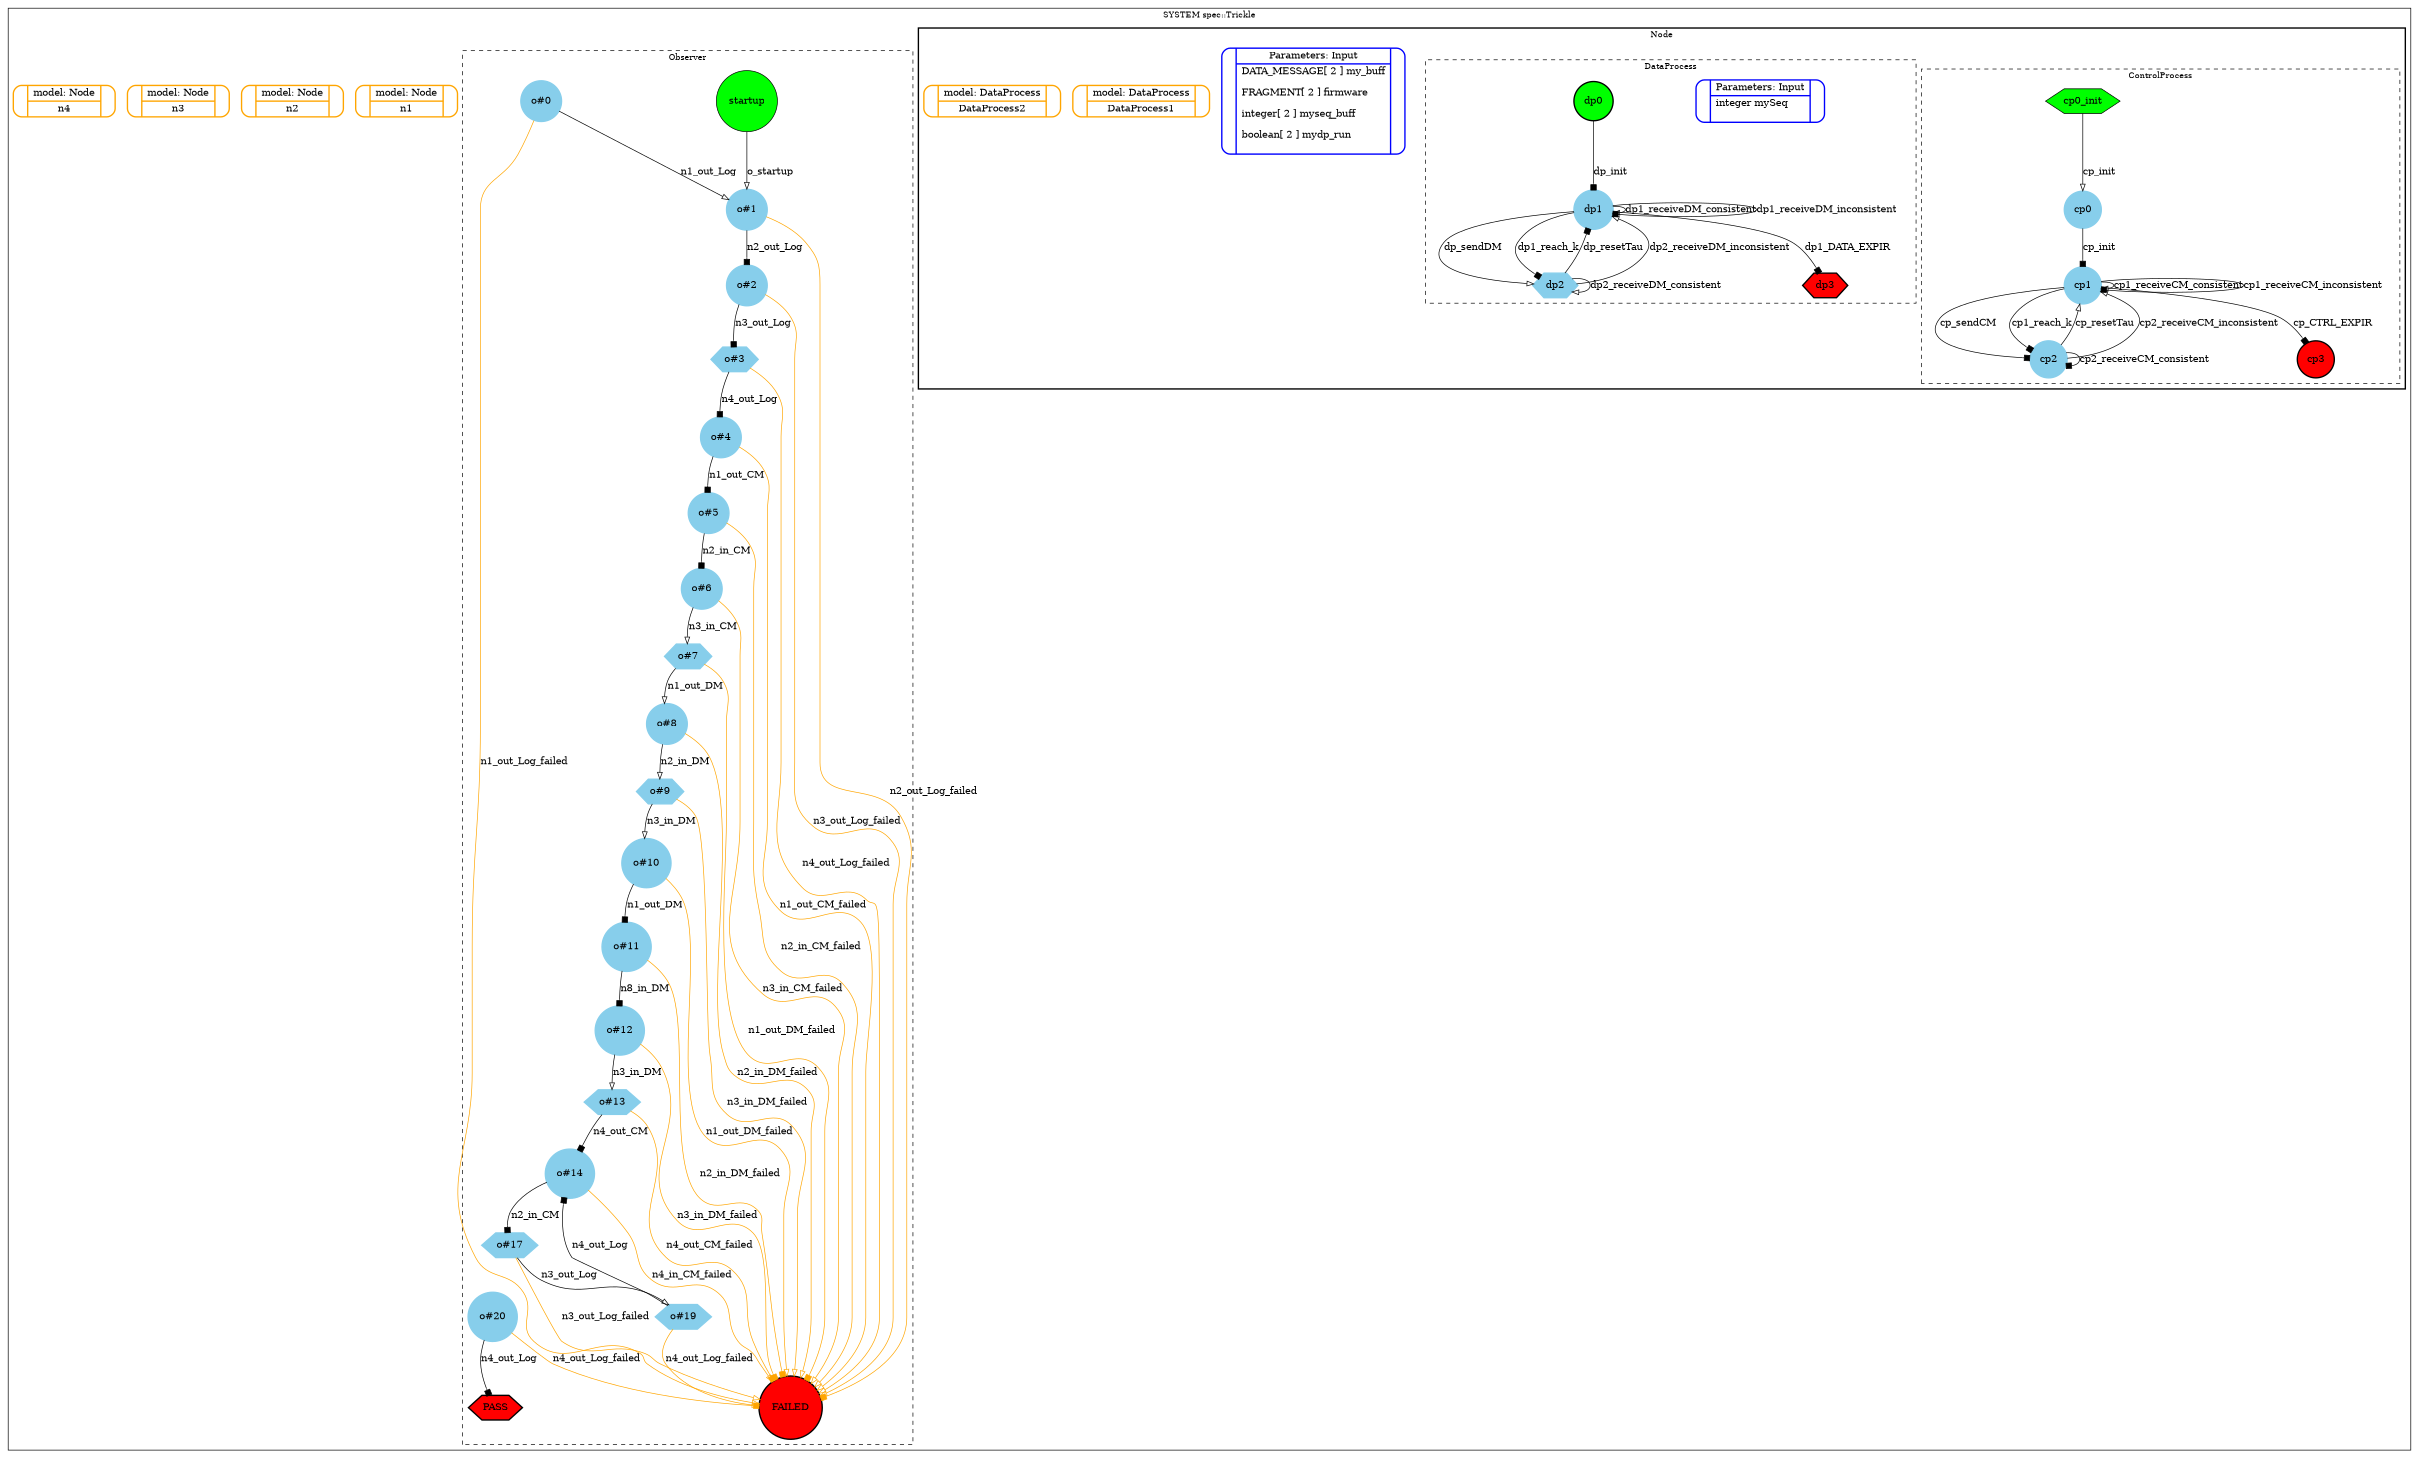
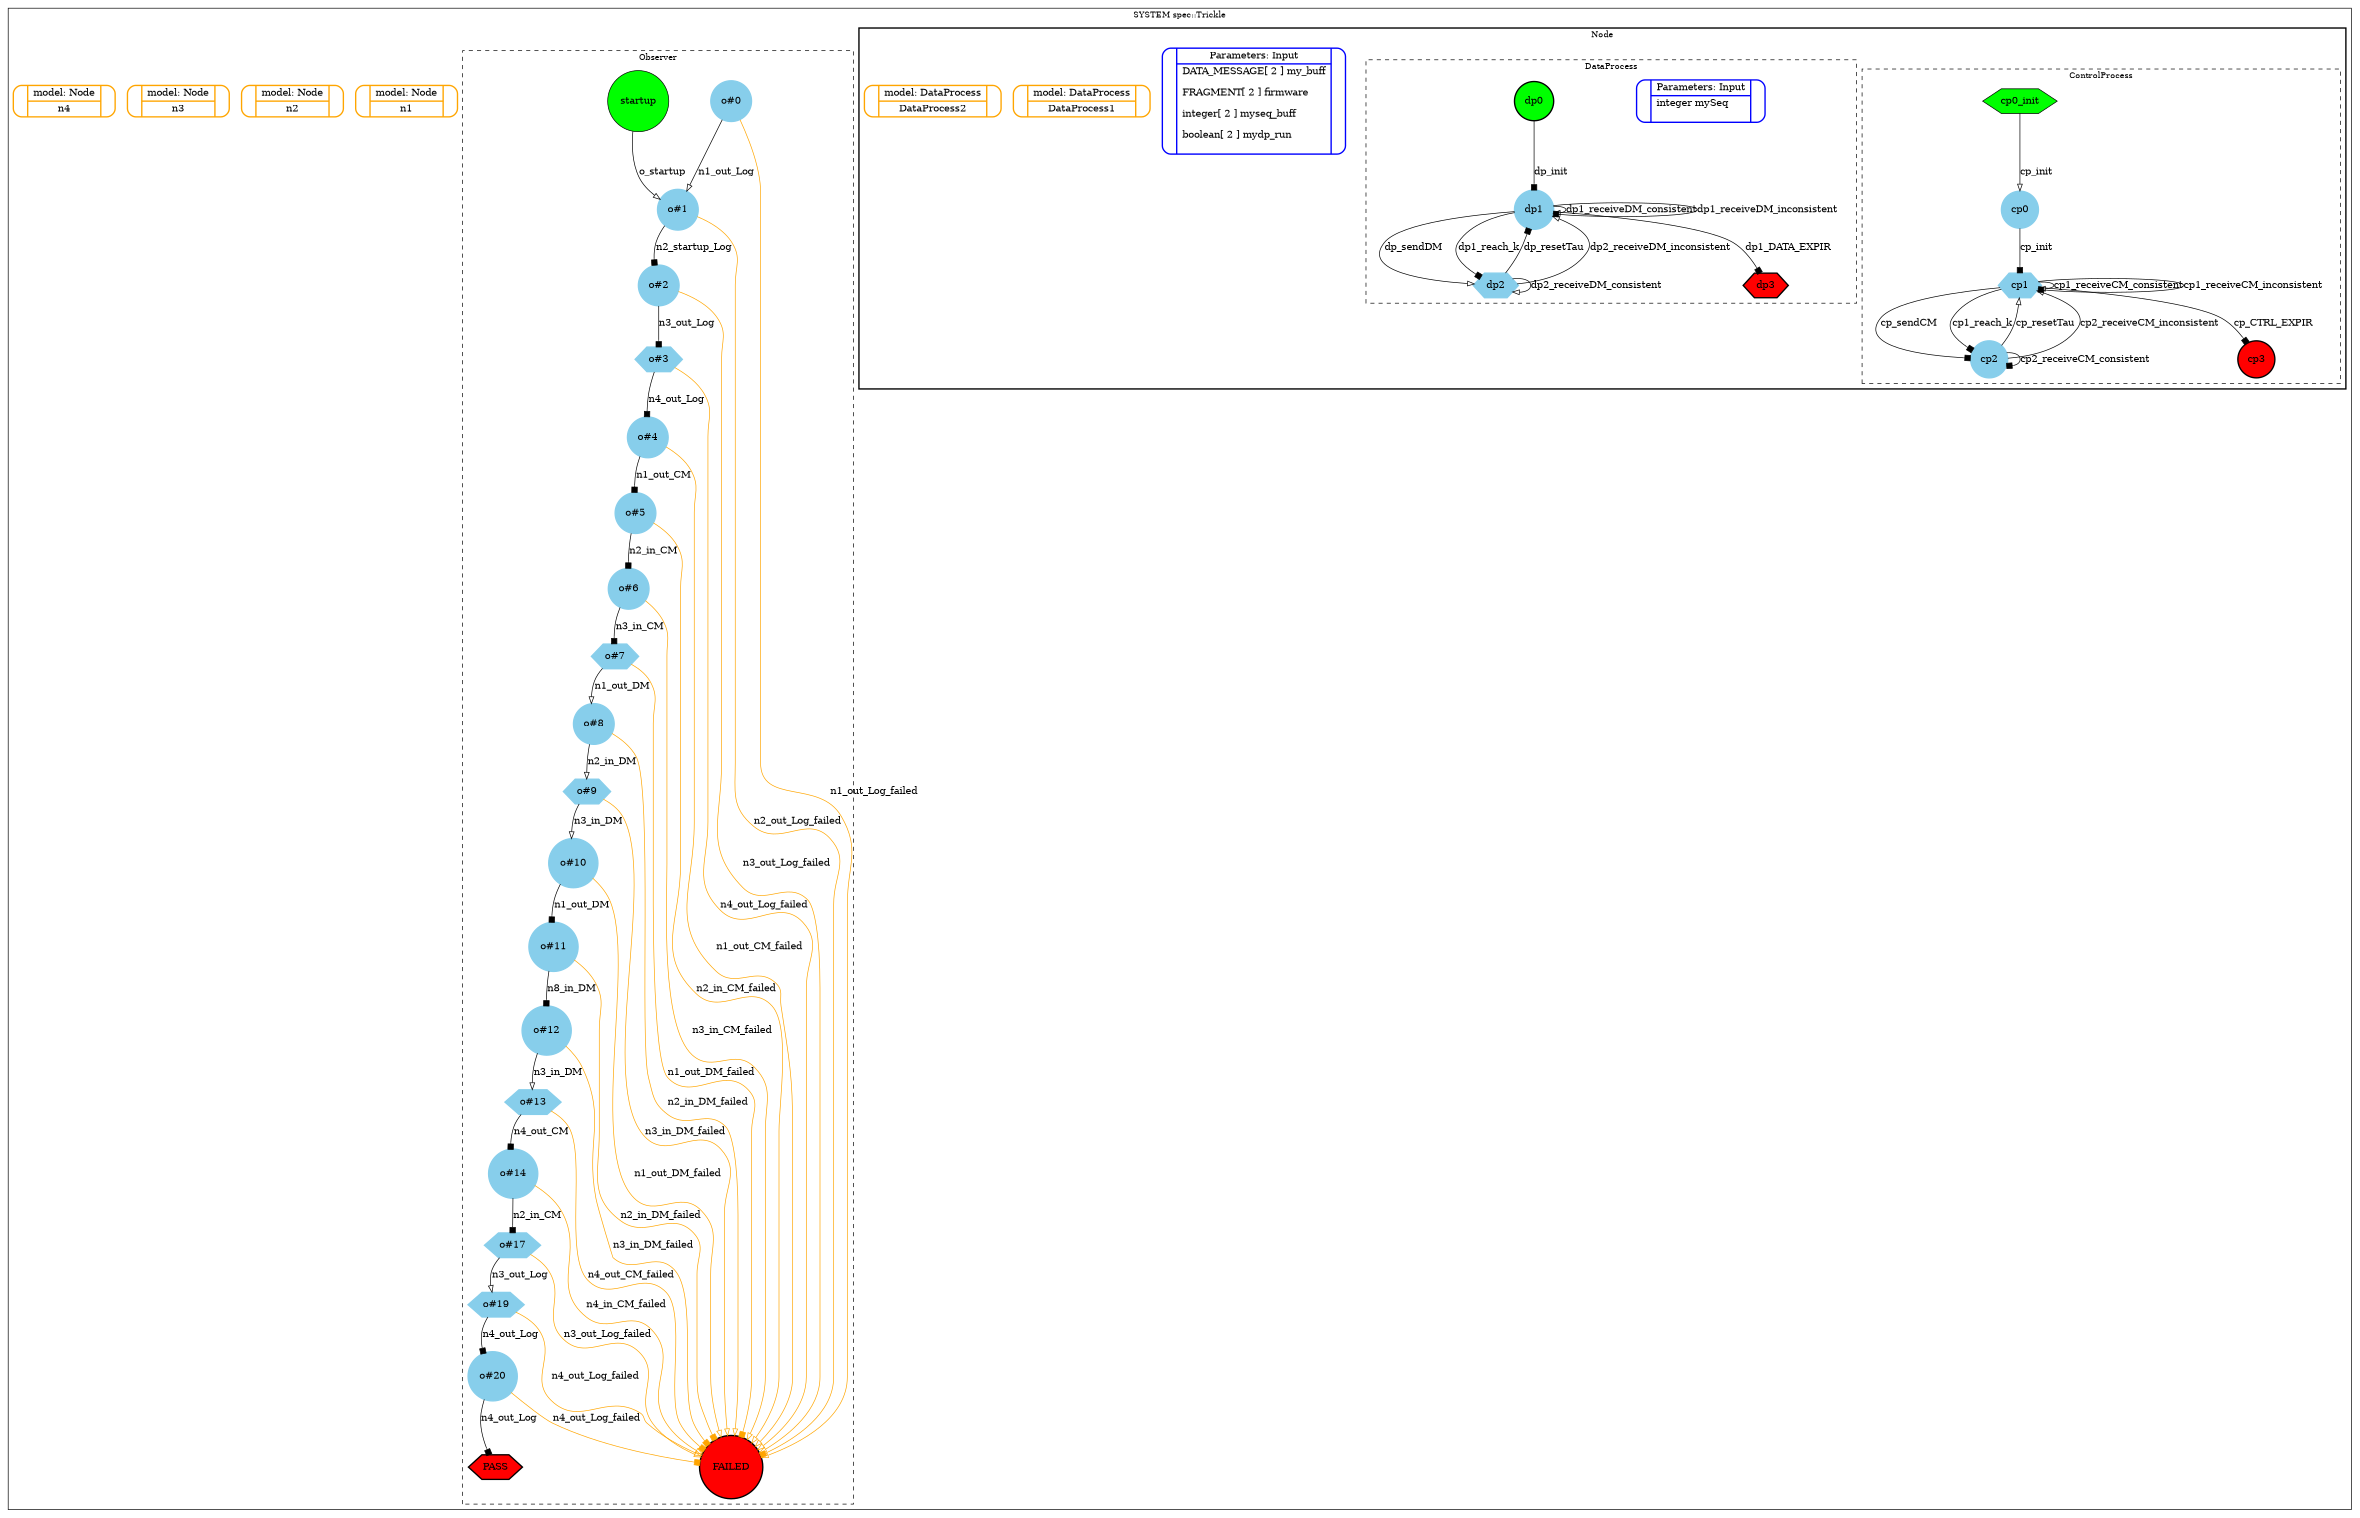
edge "o#1" -> "o#2": label "n2_out_Log" -> "n2_startup_Log"
node "cp1": shape circle -> hexagon
edge "o#6" -> "o#7": arrowhead onormal -> box
edge "o#19" -> "o#14": now "o#19" -> "o#20"
